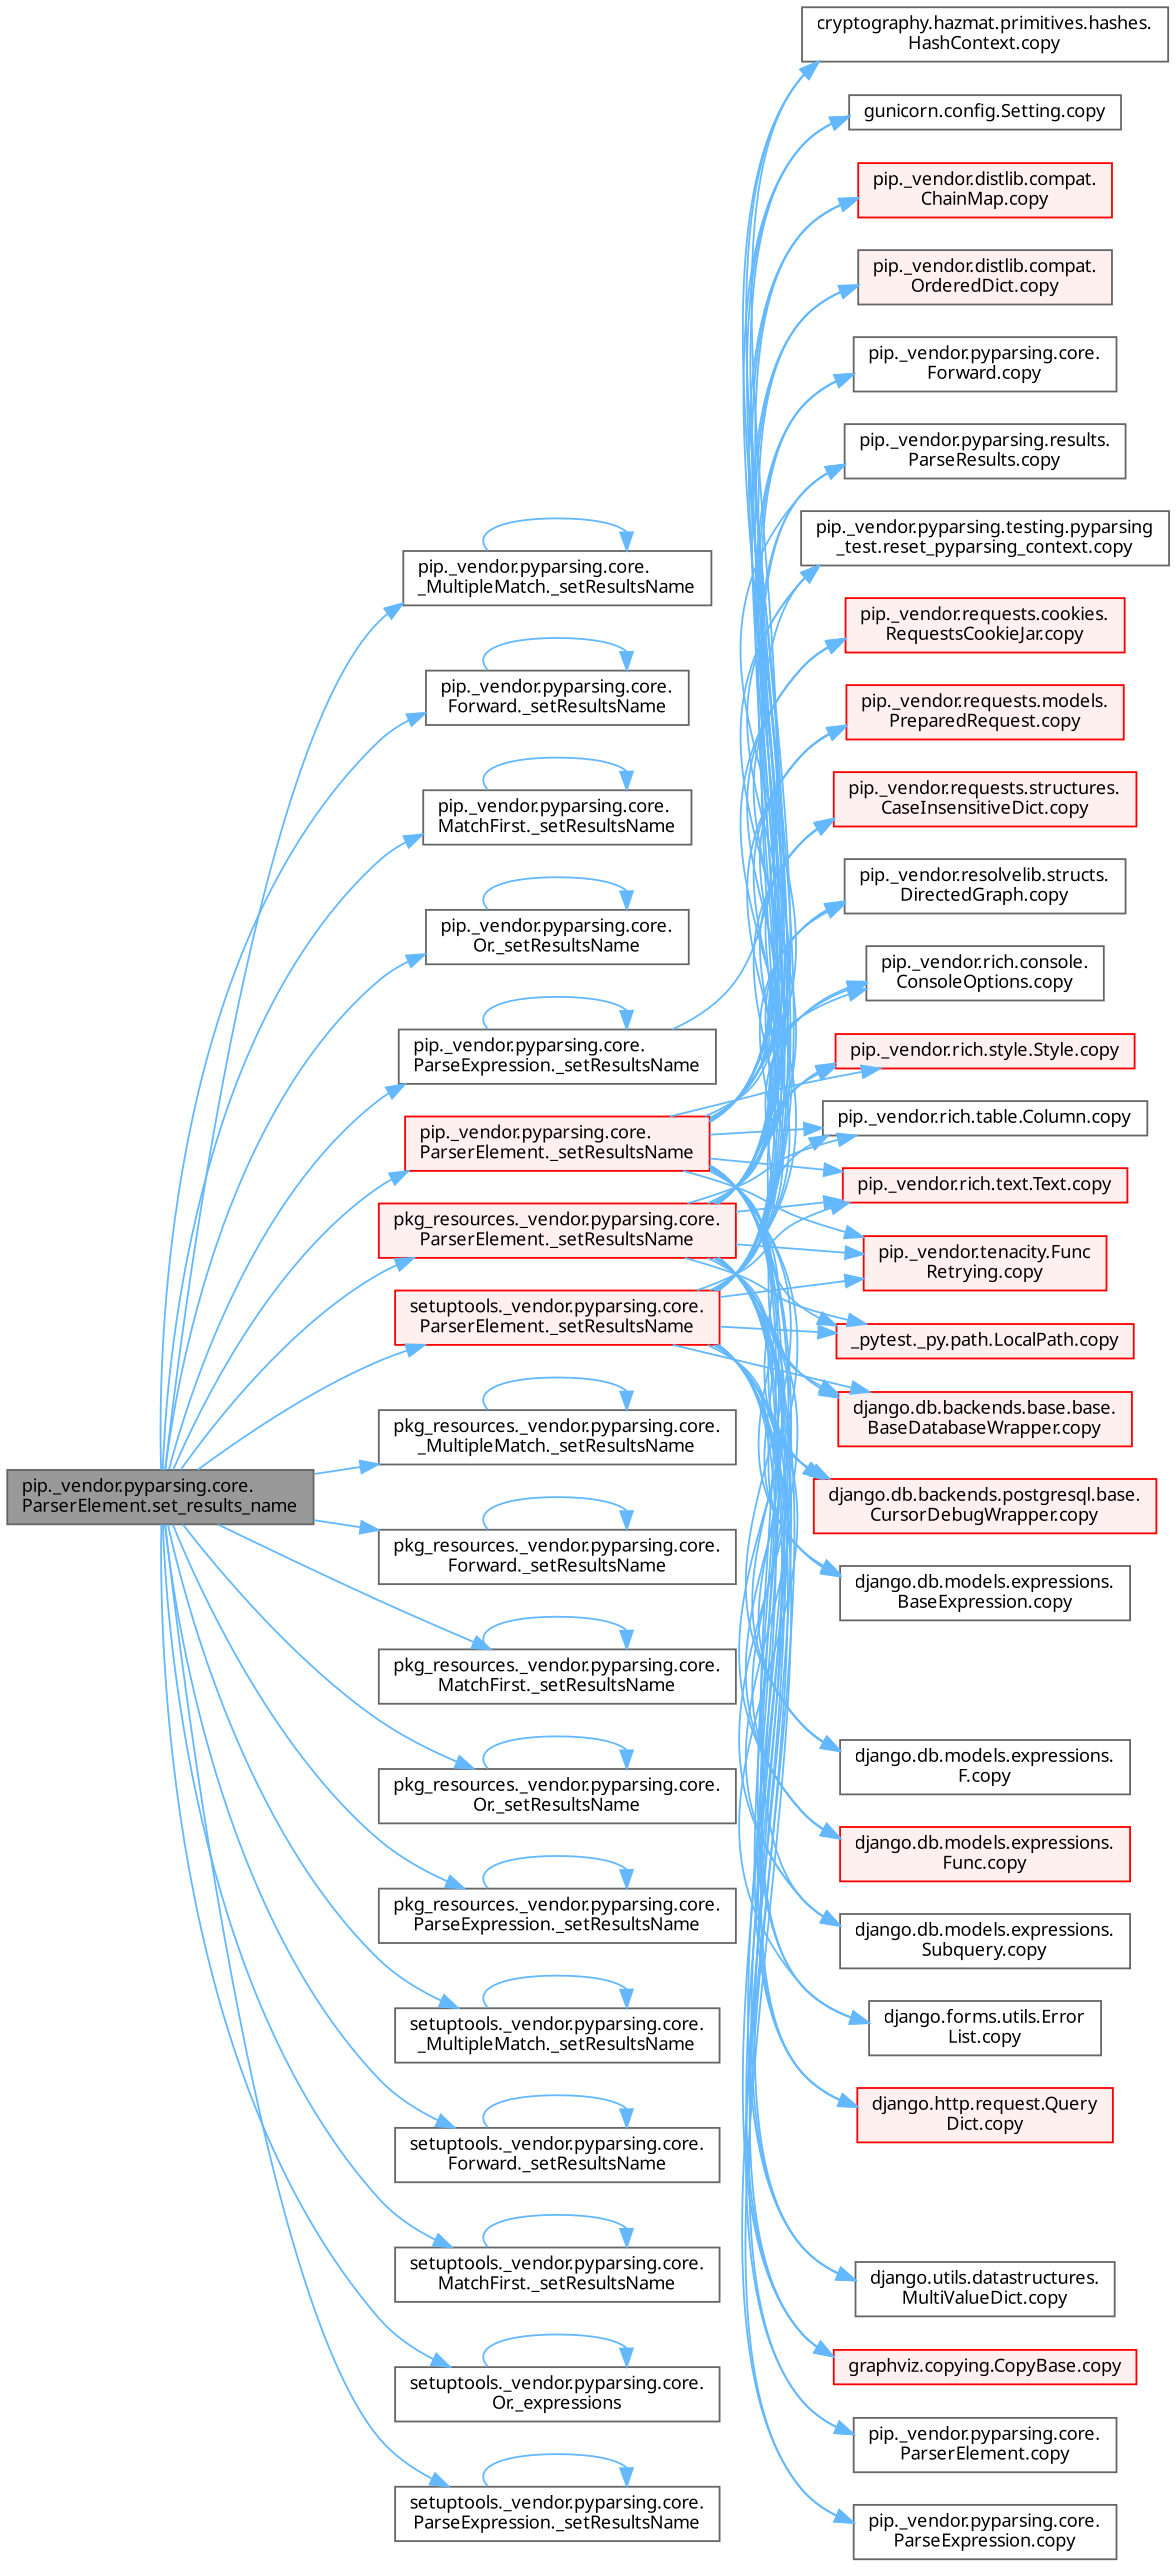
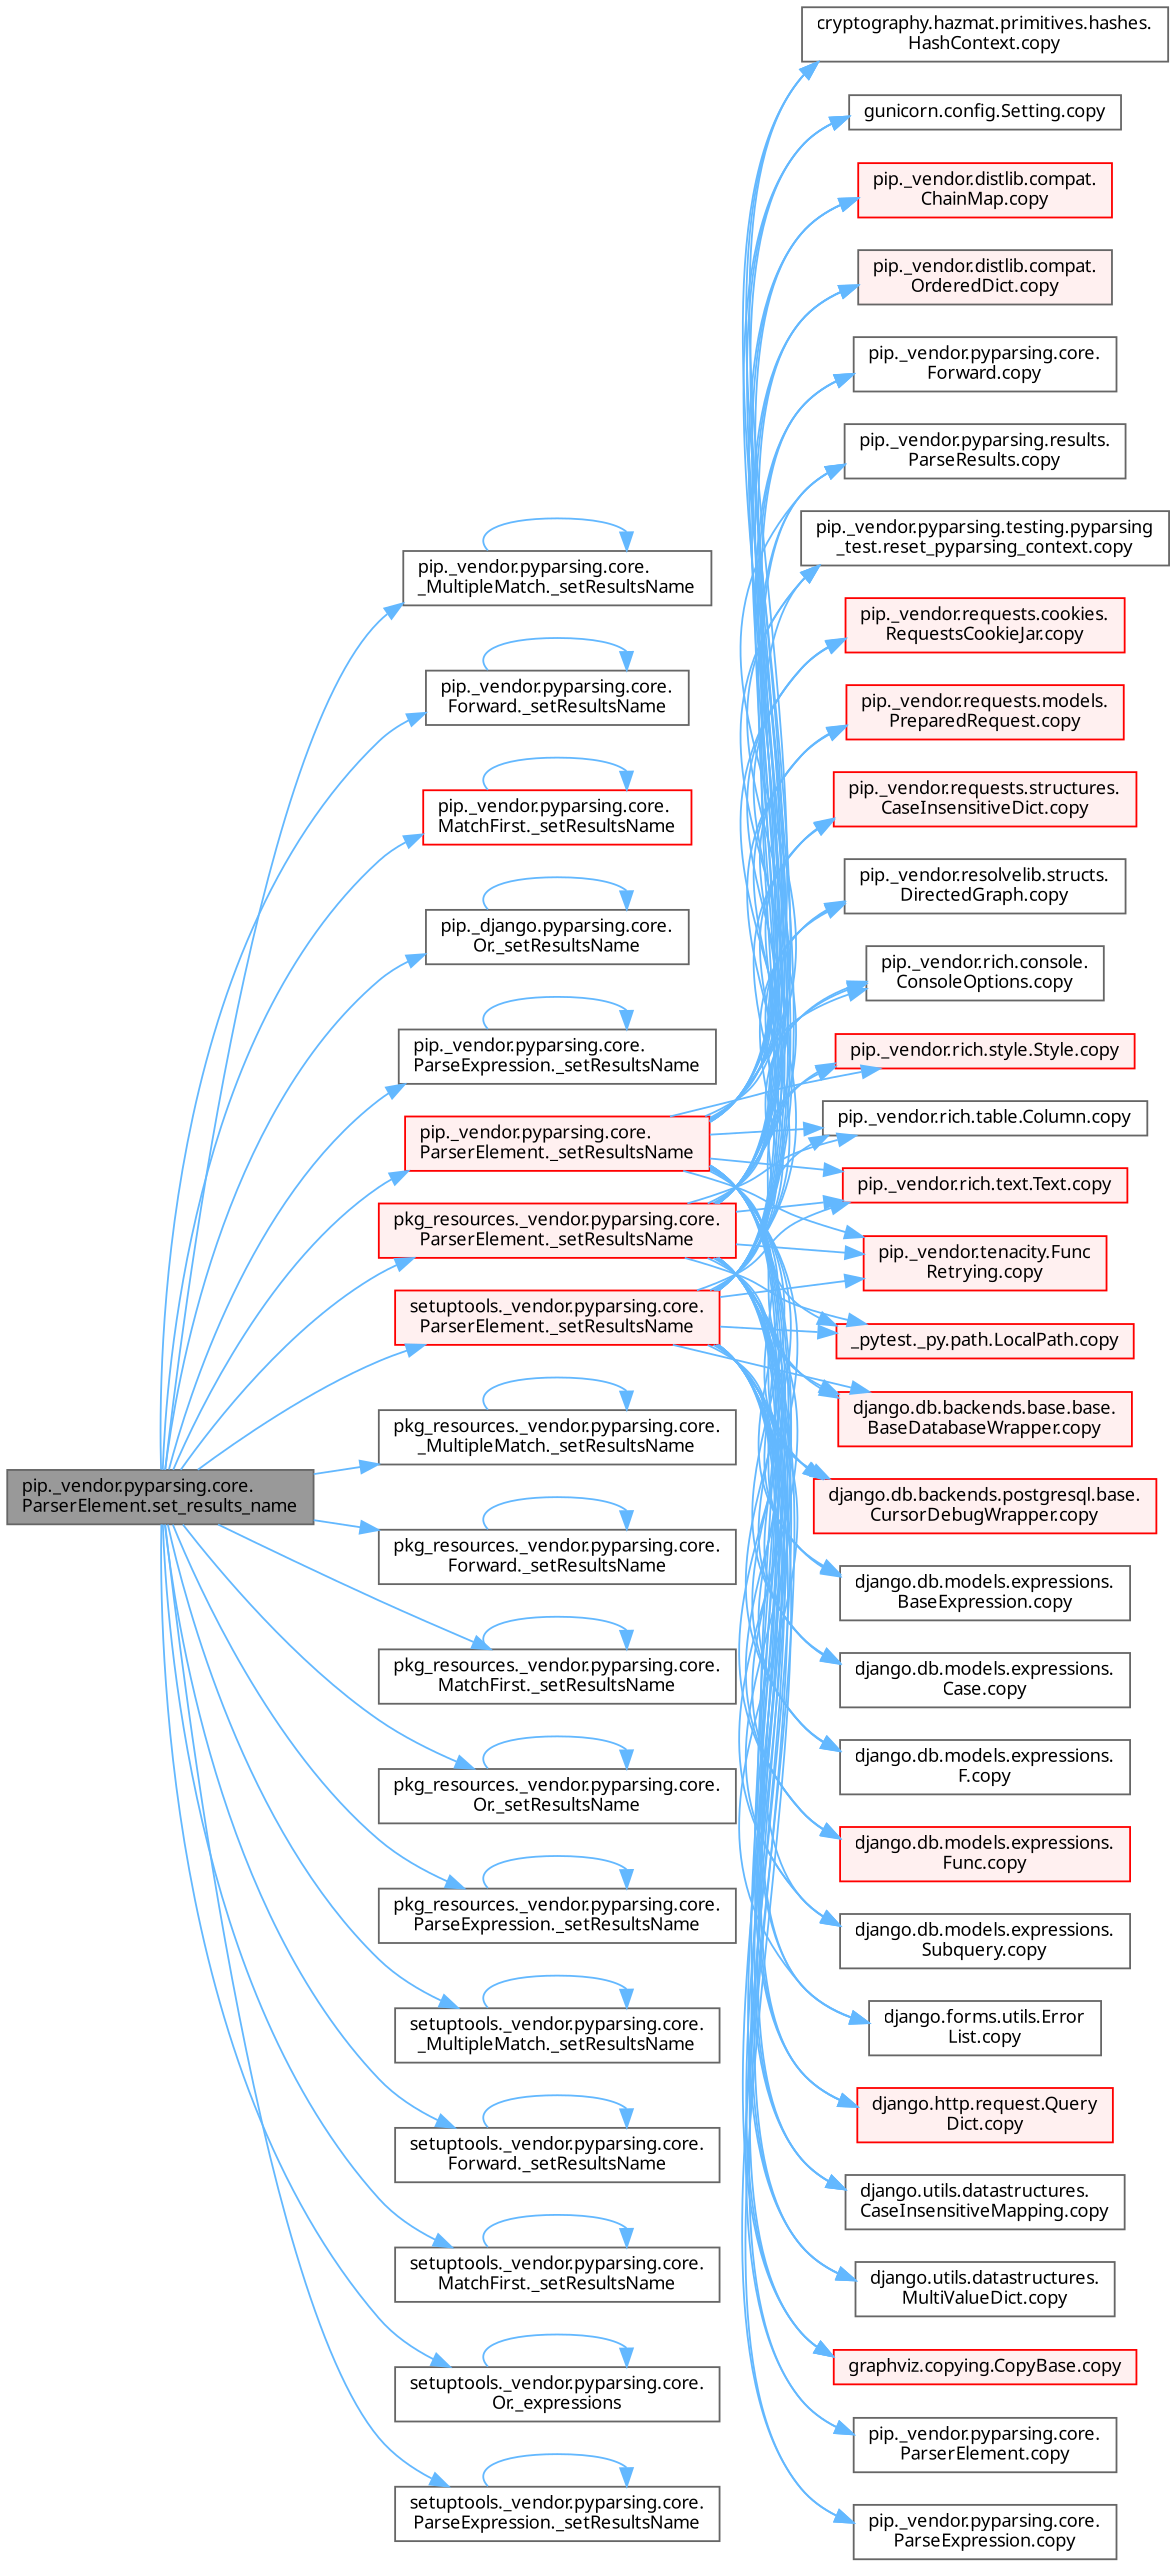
edge "pip._vendor.pyparsing.core. ParseExpression._setResultsName" -> "cryptography.hazmat.primitives.hashes. HashContext.copy": now "pip._vendor.pyparsing.core. ParserElement._setResultsName" -> "cryptography.hazmat.primitives.hashes. HashContext.copy"
node "pip._vendor.pyparsing.core. MatchFirst._setResultsName": color grey40 -> red
node "pip._vendor.pyparsing.core. Or._setResultsName": label "pip._vendor.pyparsing.core. Or._setResultsName" -> "pip._django.pyparsing.core. Or._setResultsName"
node "django.db.models.expressions. Case.copy": added
node "django.utils.datastructures. CaseInsensitiveMapping.copy": added
